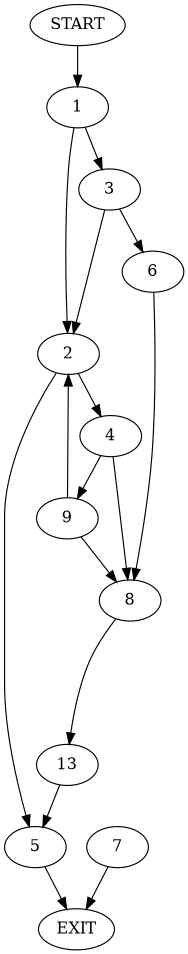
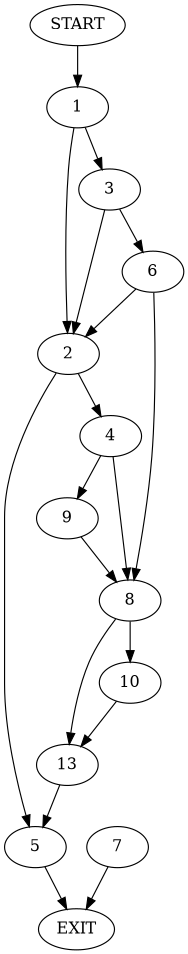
edge "9" -> "2": now "6" -> "2"
node "10": added
